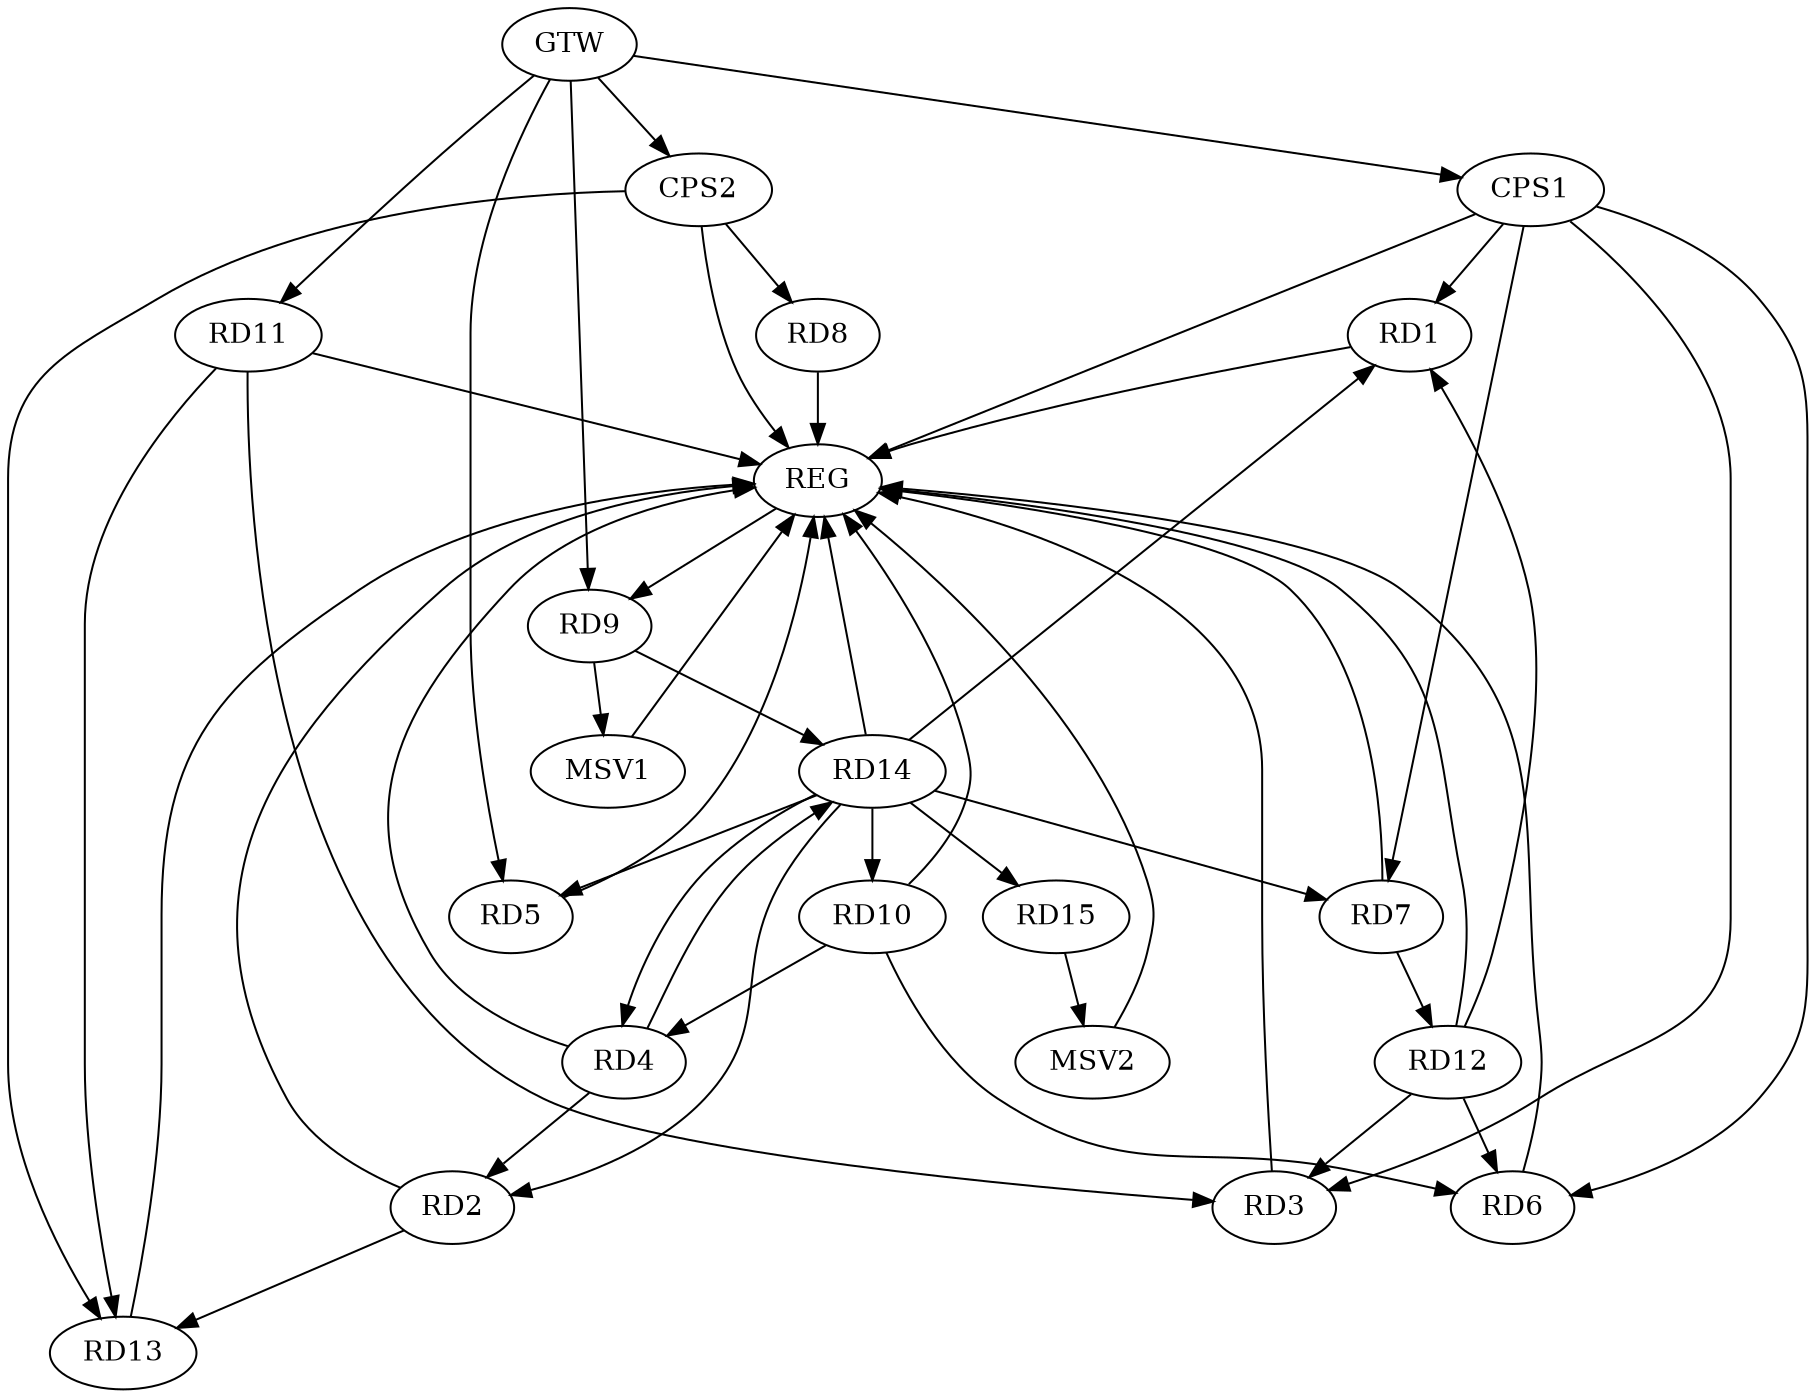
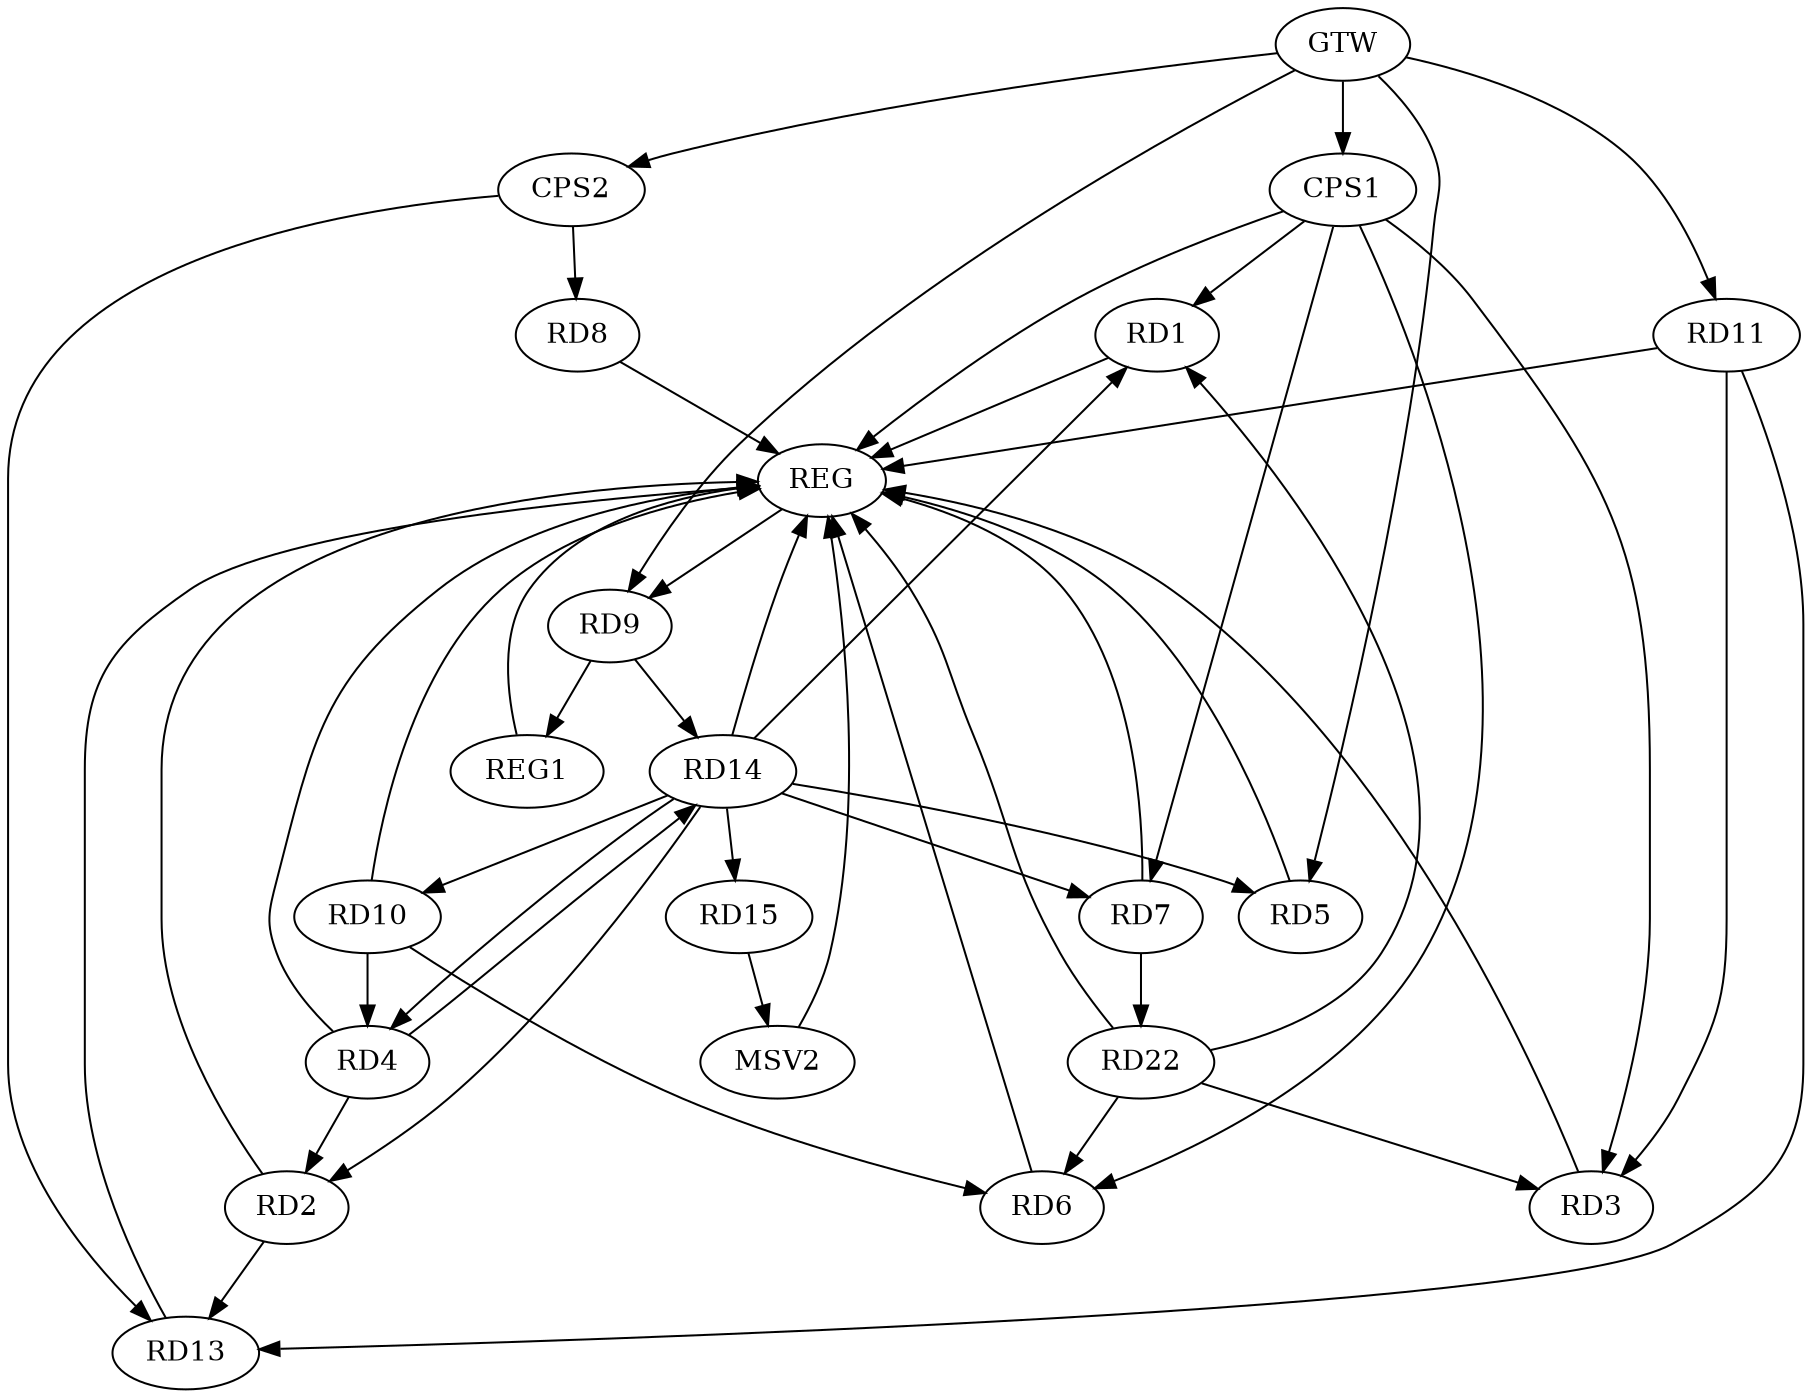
edge "CPS2" -> "REG": removed
node "MSV1": label "MSV1" -> "REG1"
node "RD12": label "RD12" -> "RD22"
